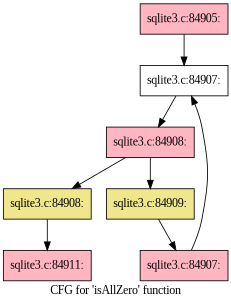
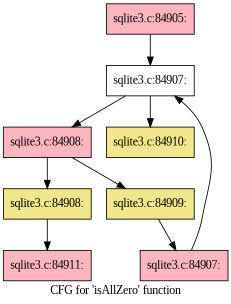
node "sqlite3.c:84910:": added
